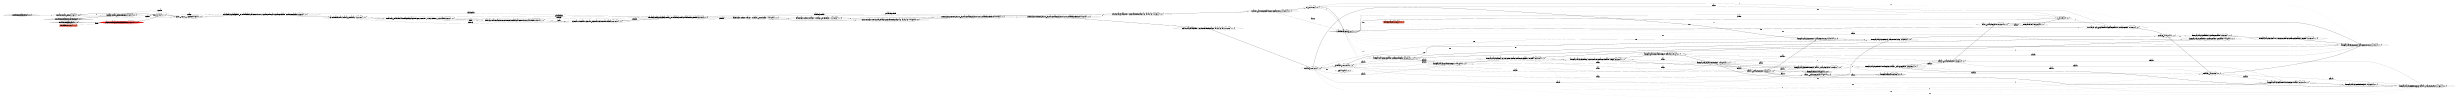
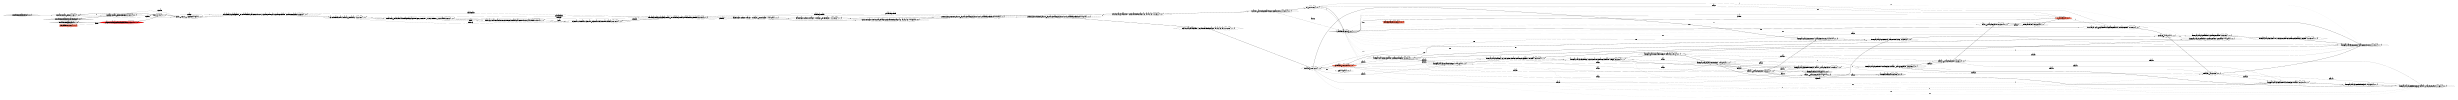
node "i++@@@19@@@['0', '0', '1']": fillcolor white -> tomato
node "int initalStart = 1@@@18@@@['0', '1', '0']": fillcolor white -> tomato
edge "i < partitions@@@18@@@['0', '0', '1']" -> "int initialStart = 1@@@22@@@['0', '0', '1']": label "true" -> "tupleDomain"
